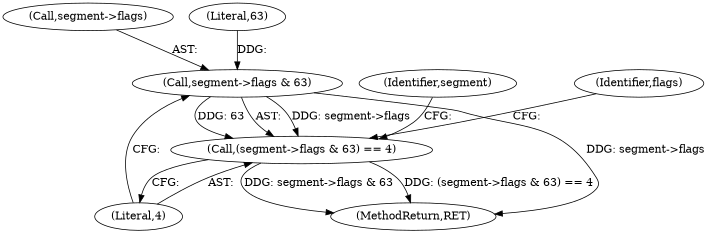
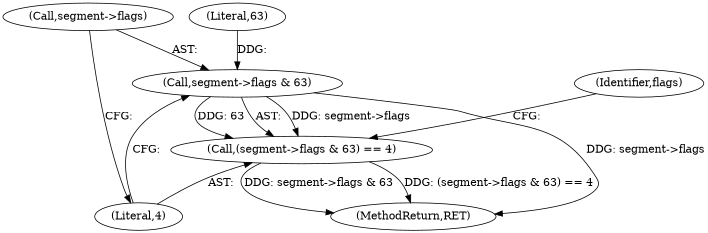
node "(Identifier,segment)": removed
edge "(Call,(segment->flags & 63) == 4)" -> "(Literal,4)": now "(Call,segment->flags)" -> "(Literal,4)"
